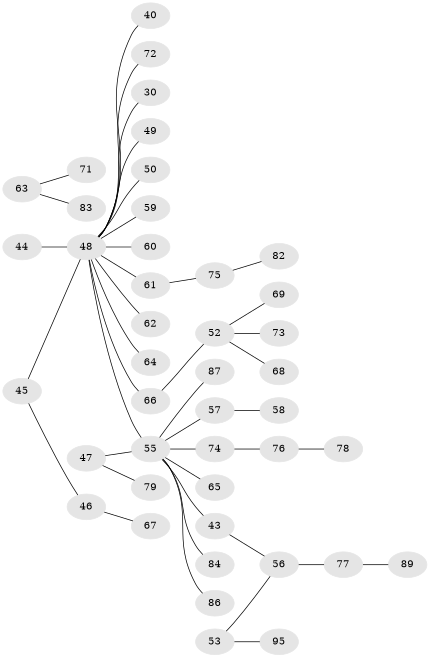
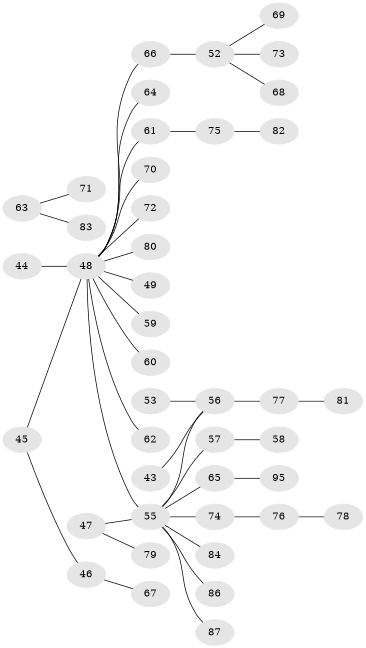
node "40": label "40" -> "70"
node "30": label "30" -> "80"
node "50": removed
edge "55" -- "43": now "55" -- "56"
node "89": label "89" -> "81"
edge "53" -- "95": now "65" -- "95"
